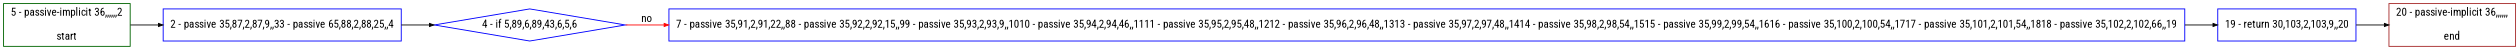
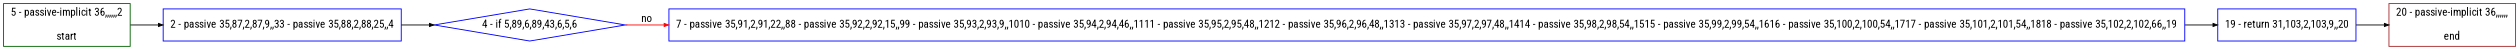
node "2 - passive 35,87,2,87,9,,33 - passive 65,88,2,88,25,,4": label "2 - passive 35,87,2,87,9,,33 - passive 65,88,2,88,25,,4" -> "2 - passive 35,87,2,87,9,,33 - passive 35,88,2,88,25,,4"
node "19 - return 30,103,2,103,9,,20": label "19 - return 30,103,2,103,9,,20" -> "19 - return 31,103,2,103,9,,20"
